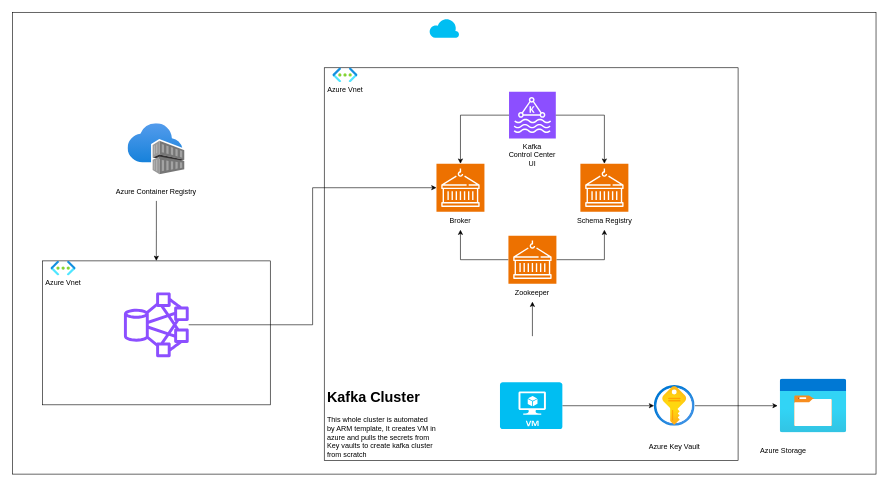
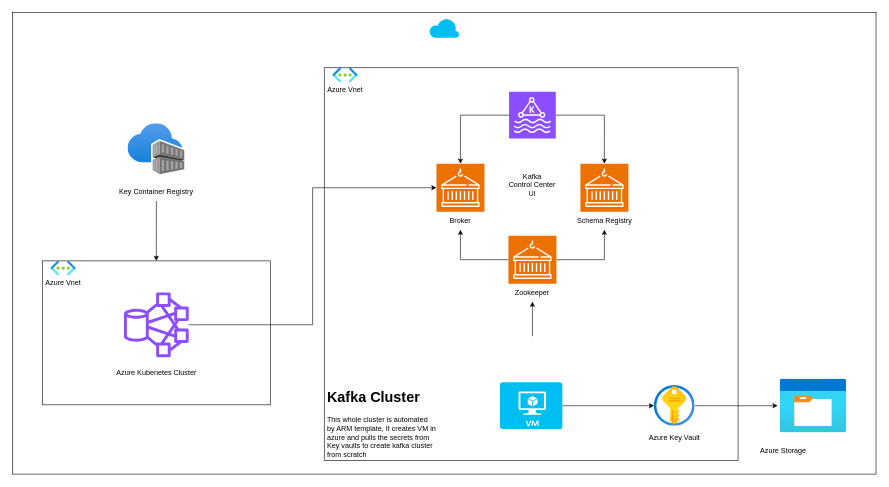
node "Kafka Control Center UI": moved (533, 155) -> (533, 185)
node "Azure Container Registry": label "Azure Container Registry" -> "Key Container Registry"
node "Azure Kubenetes Cluster": added
node "Azure Key Vault": moved (675, 447) -> (675, 438)
